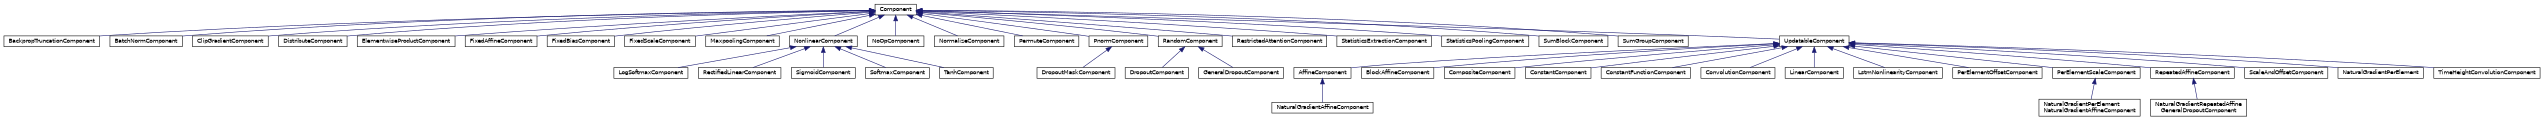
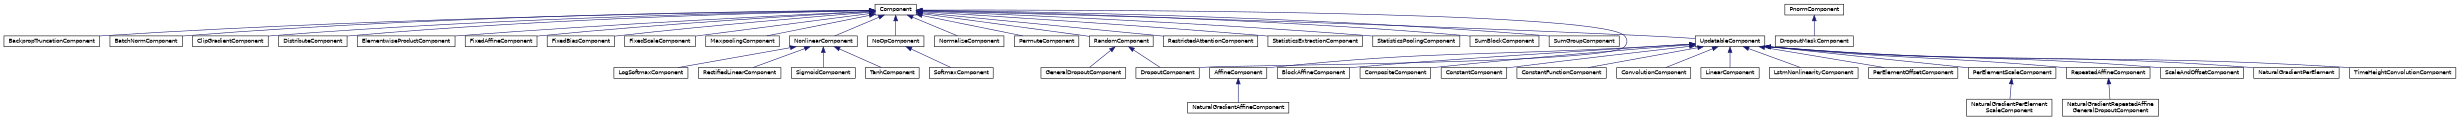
edge "PnormComponent" -> "Component": now "DropoutComponent" -> "Component"
edge "SoftmaxComponent" -> "NonlinearComponent": now "SoftmaxComponent" -> "NoOpComponent"
node "NaturalGradientPerElement NaturalGradientAffineComponent": label "NaturalGradientPerElement NaturalGradientAffineComponent" -> "NaturalGradientPerElement ScaleComponent"
